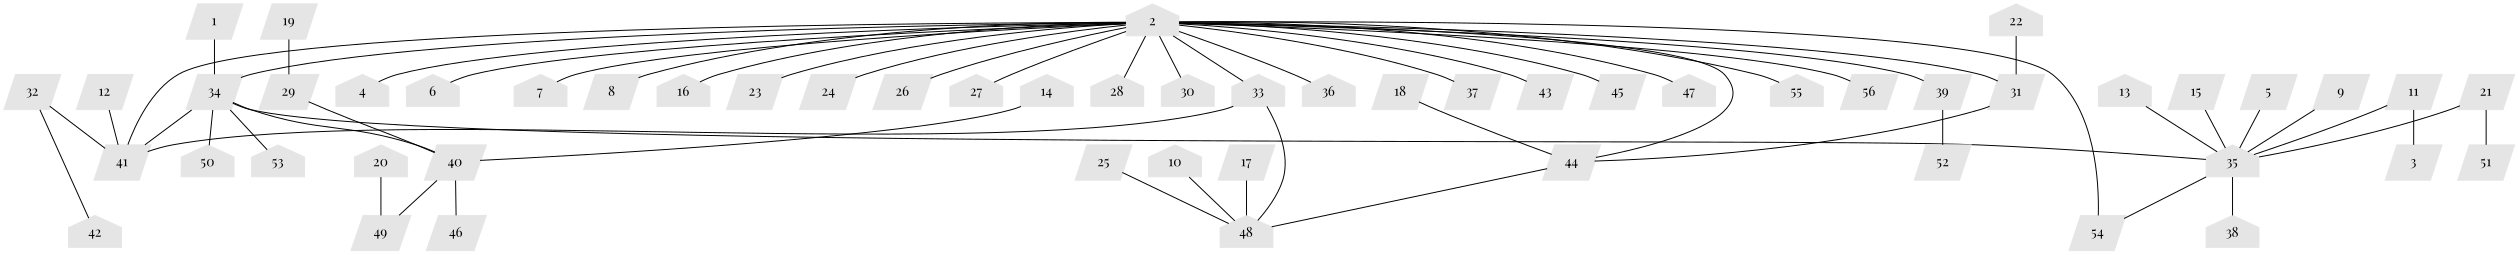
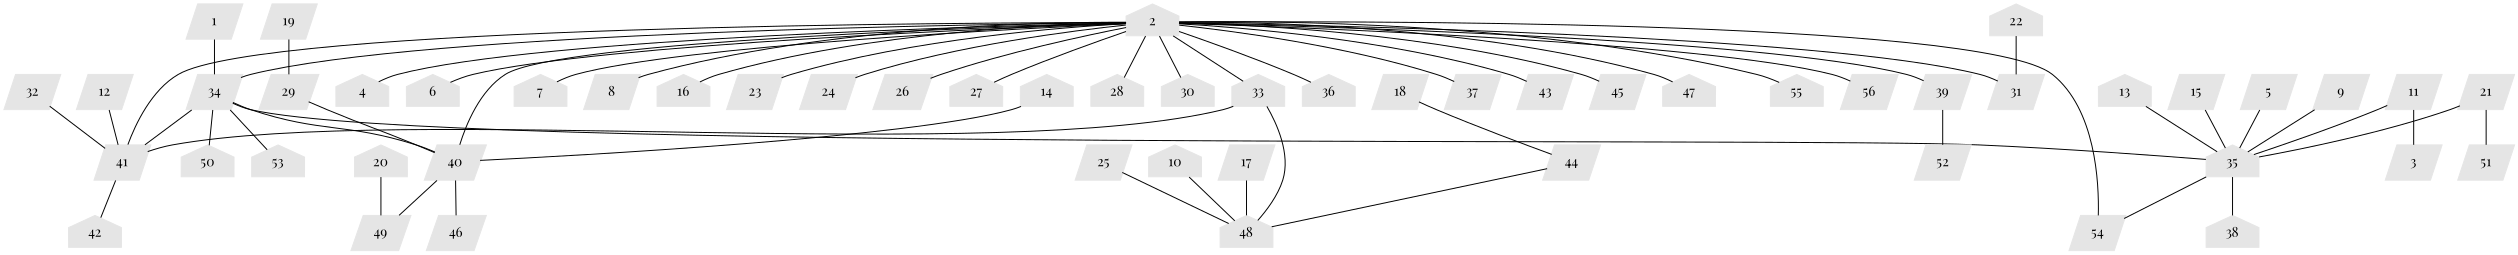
edge "2" -- "44": now "2" -- "40"
edge "31" -- "44": removed
edge "32" -- "42": now "41" -- "42"
